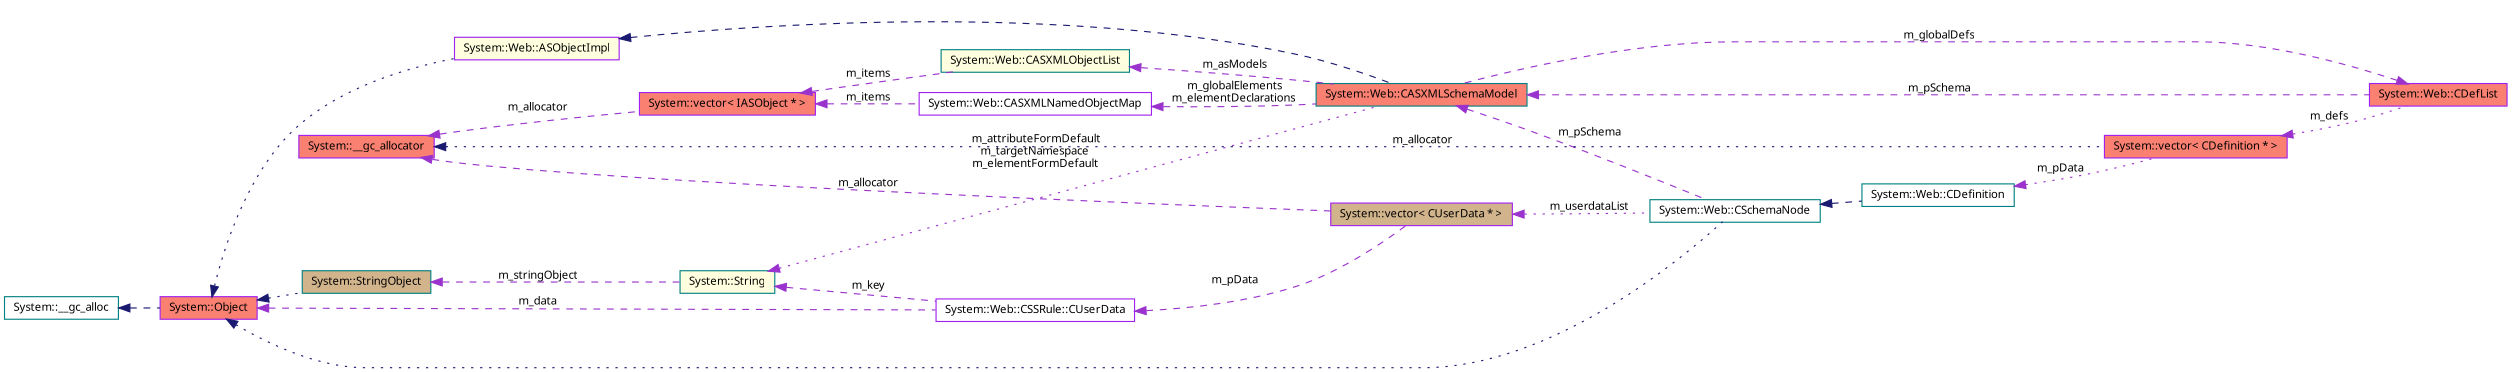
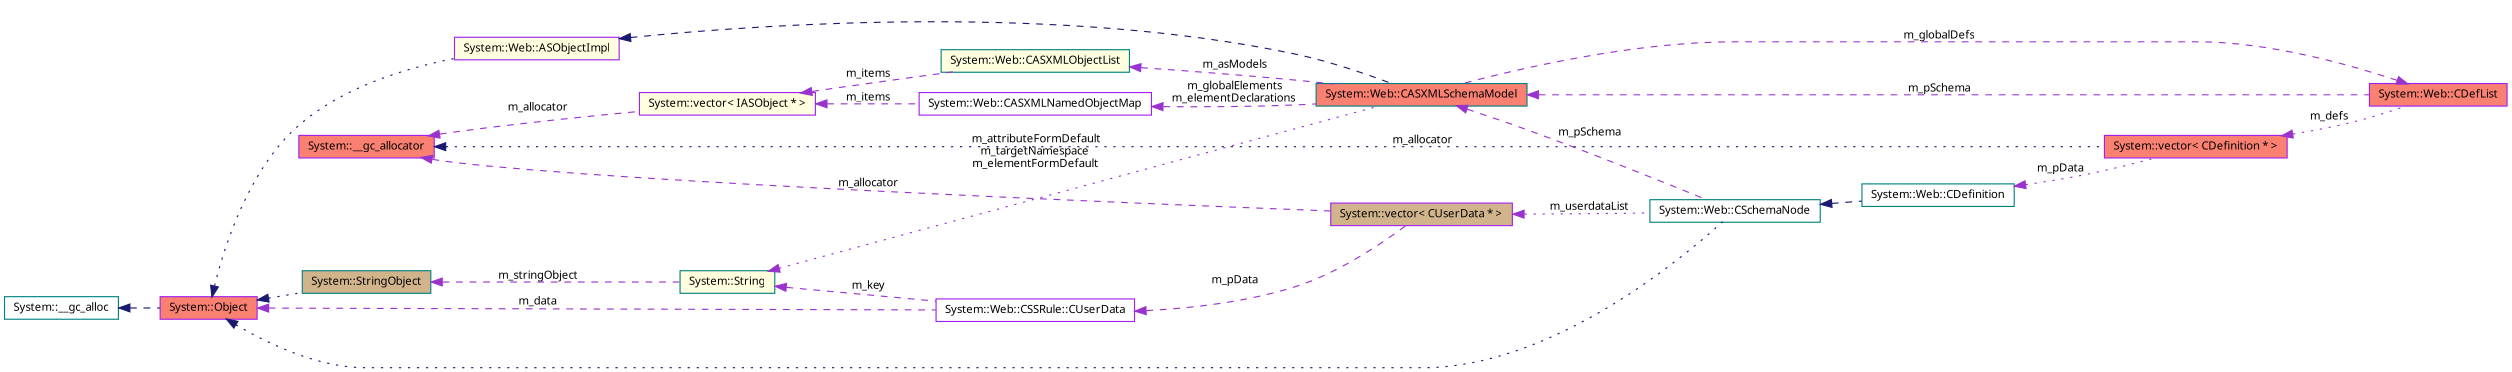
node "System::vector< IASObject * >": fillcolor salmon -> lightyellow
